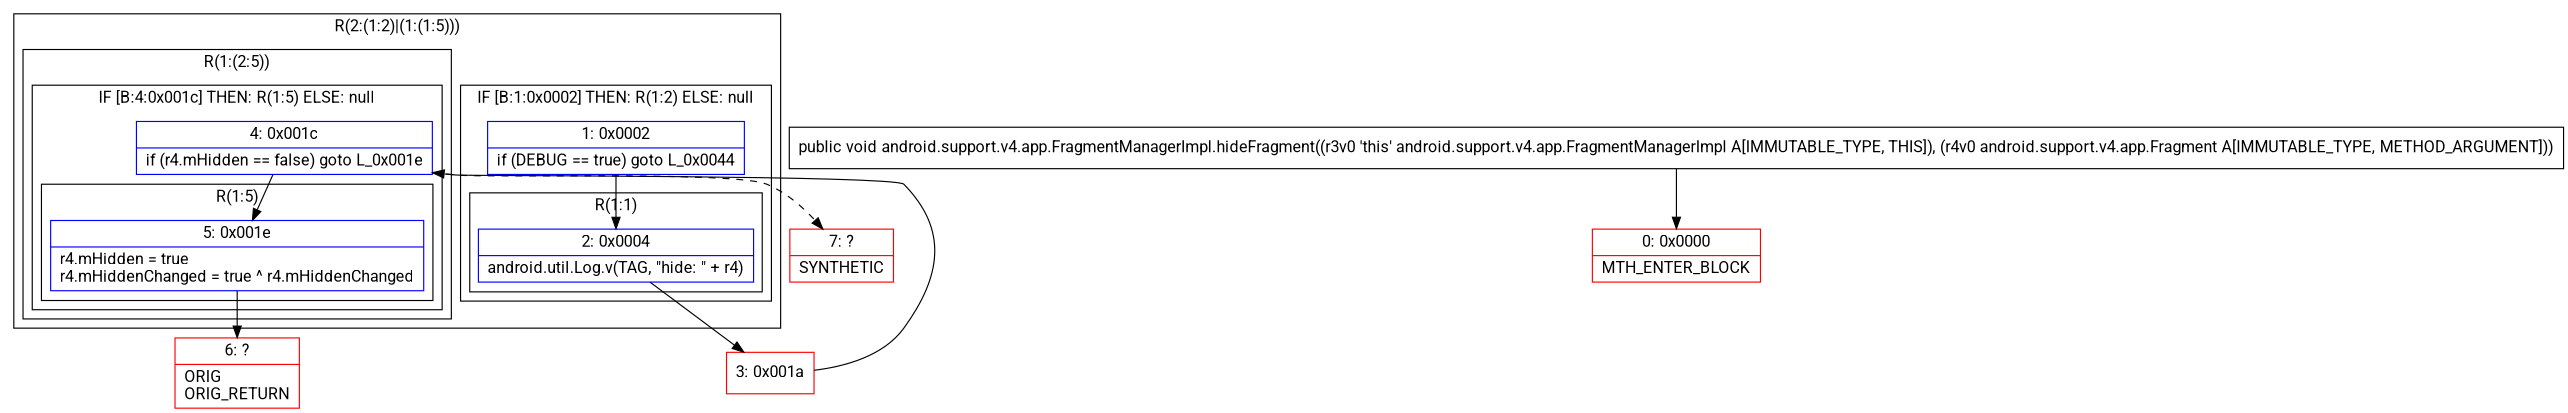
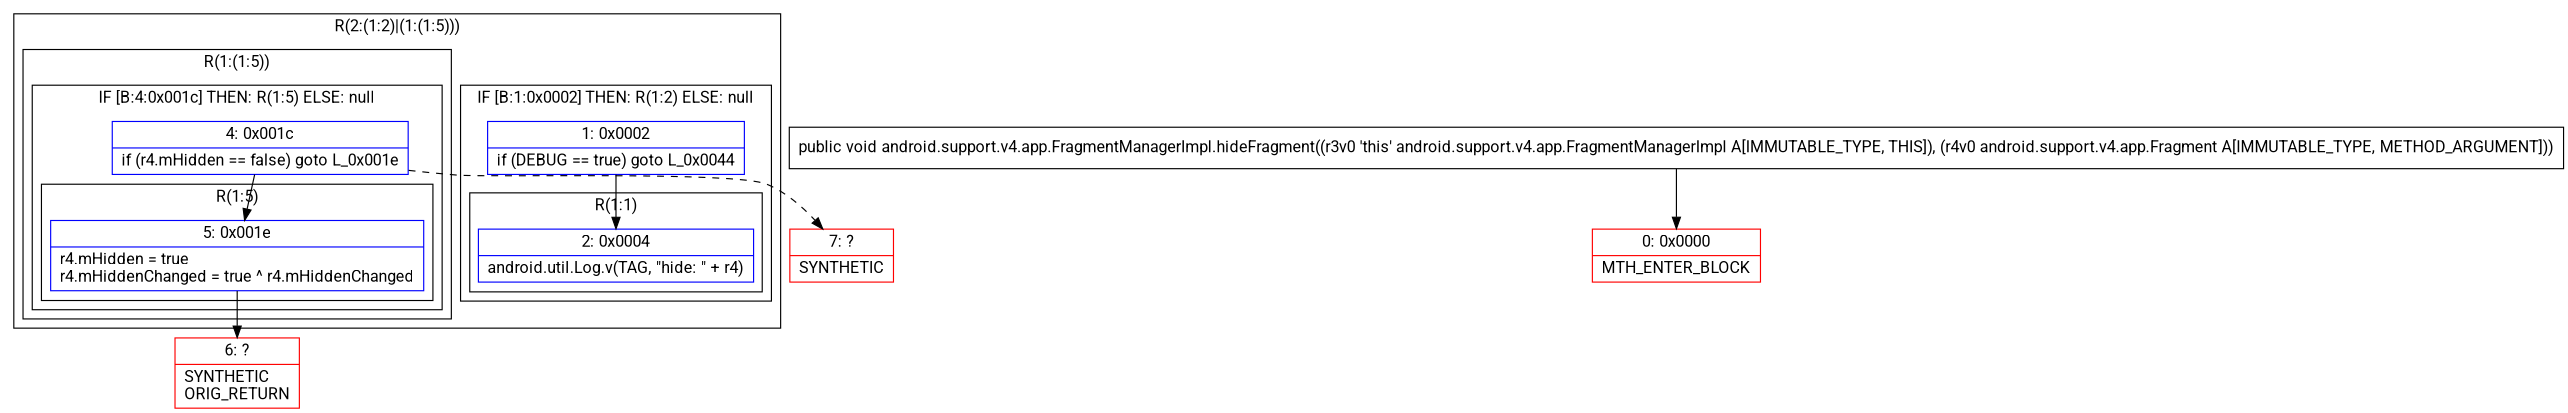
cluster "R(1:(2:5))": label "R(1:(2:5))" -> "R(1:(1:5))"
node "3: 0x001a": removed
node "6: ?": text "ORIG" -> "SYNTHETIC"
